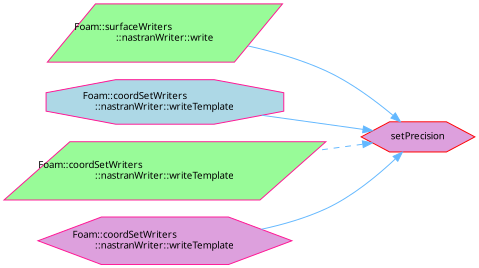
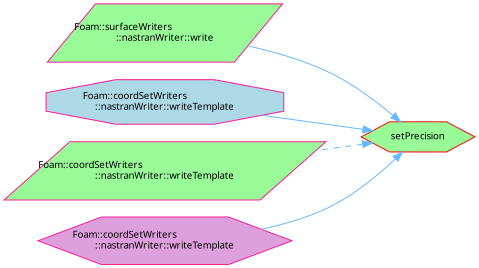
node "setPrecision": fillcolor plum -> palegreen
